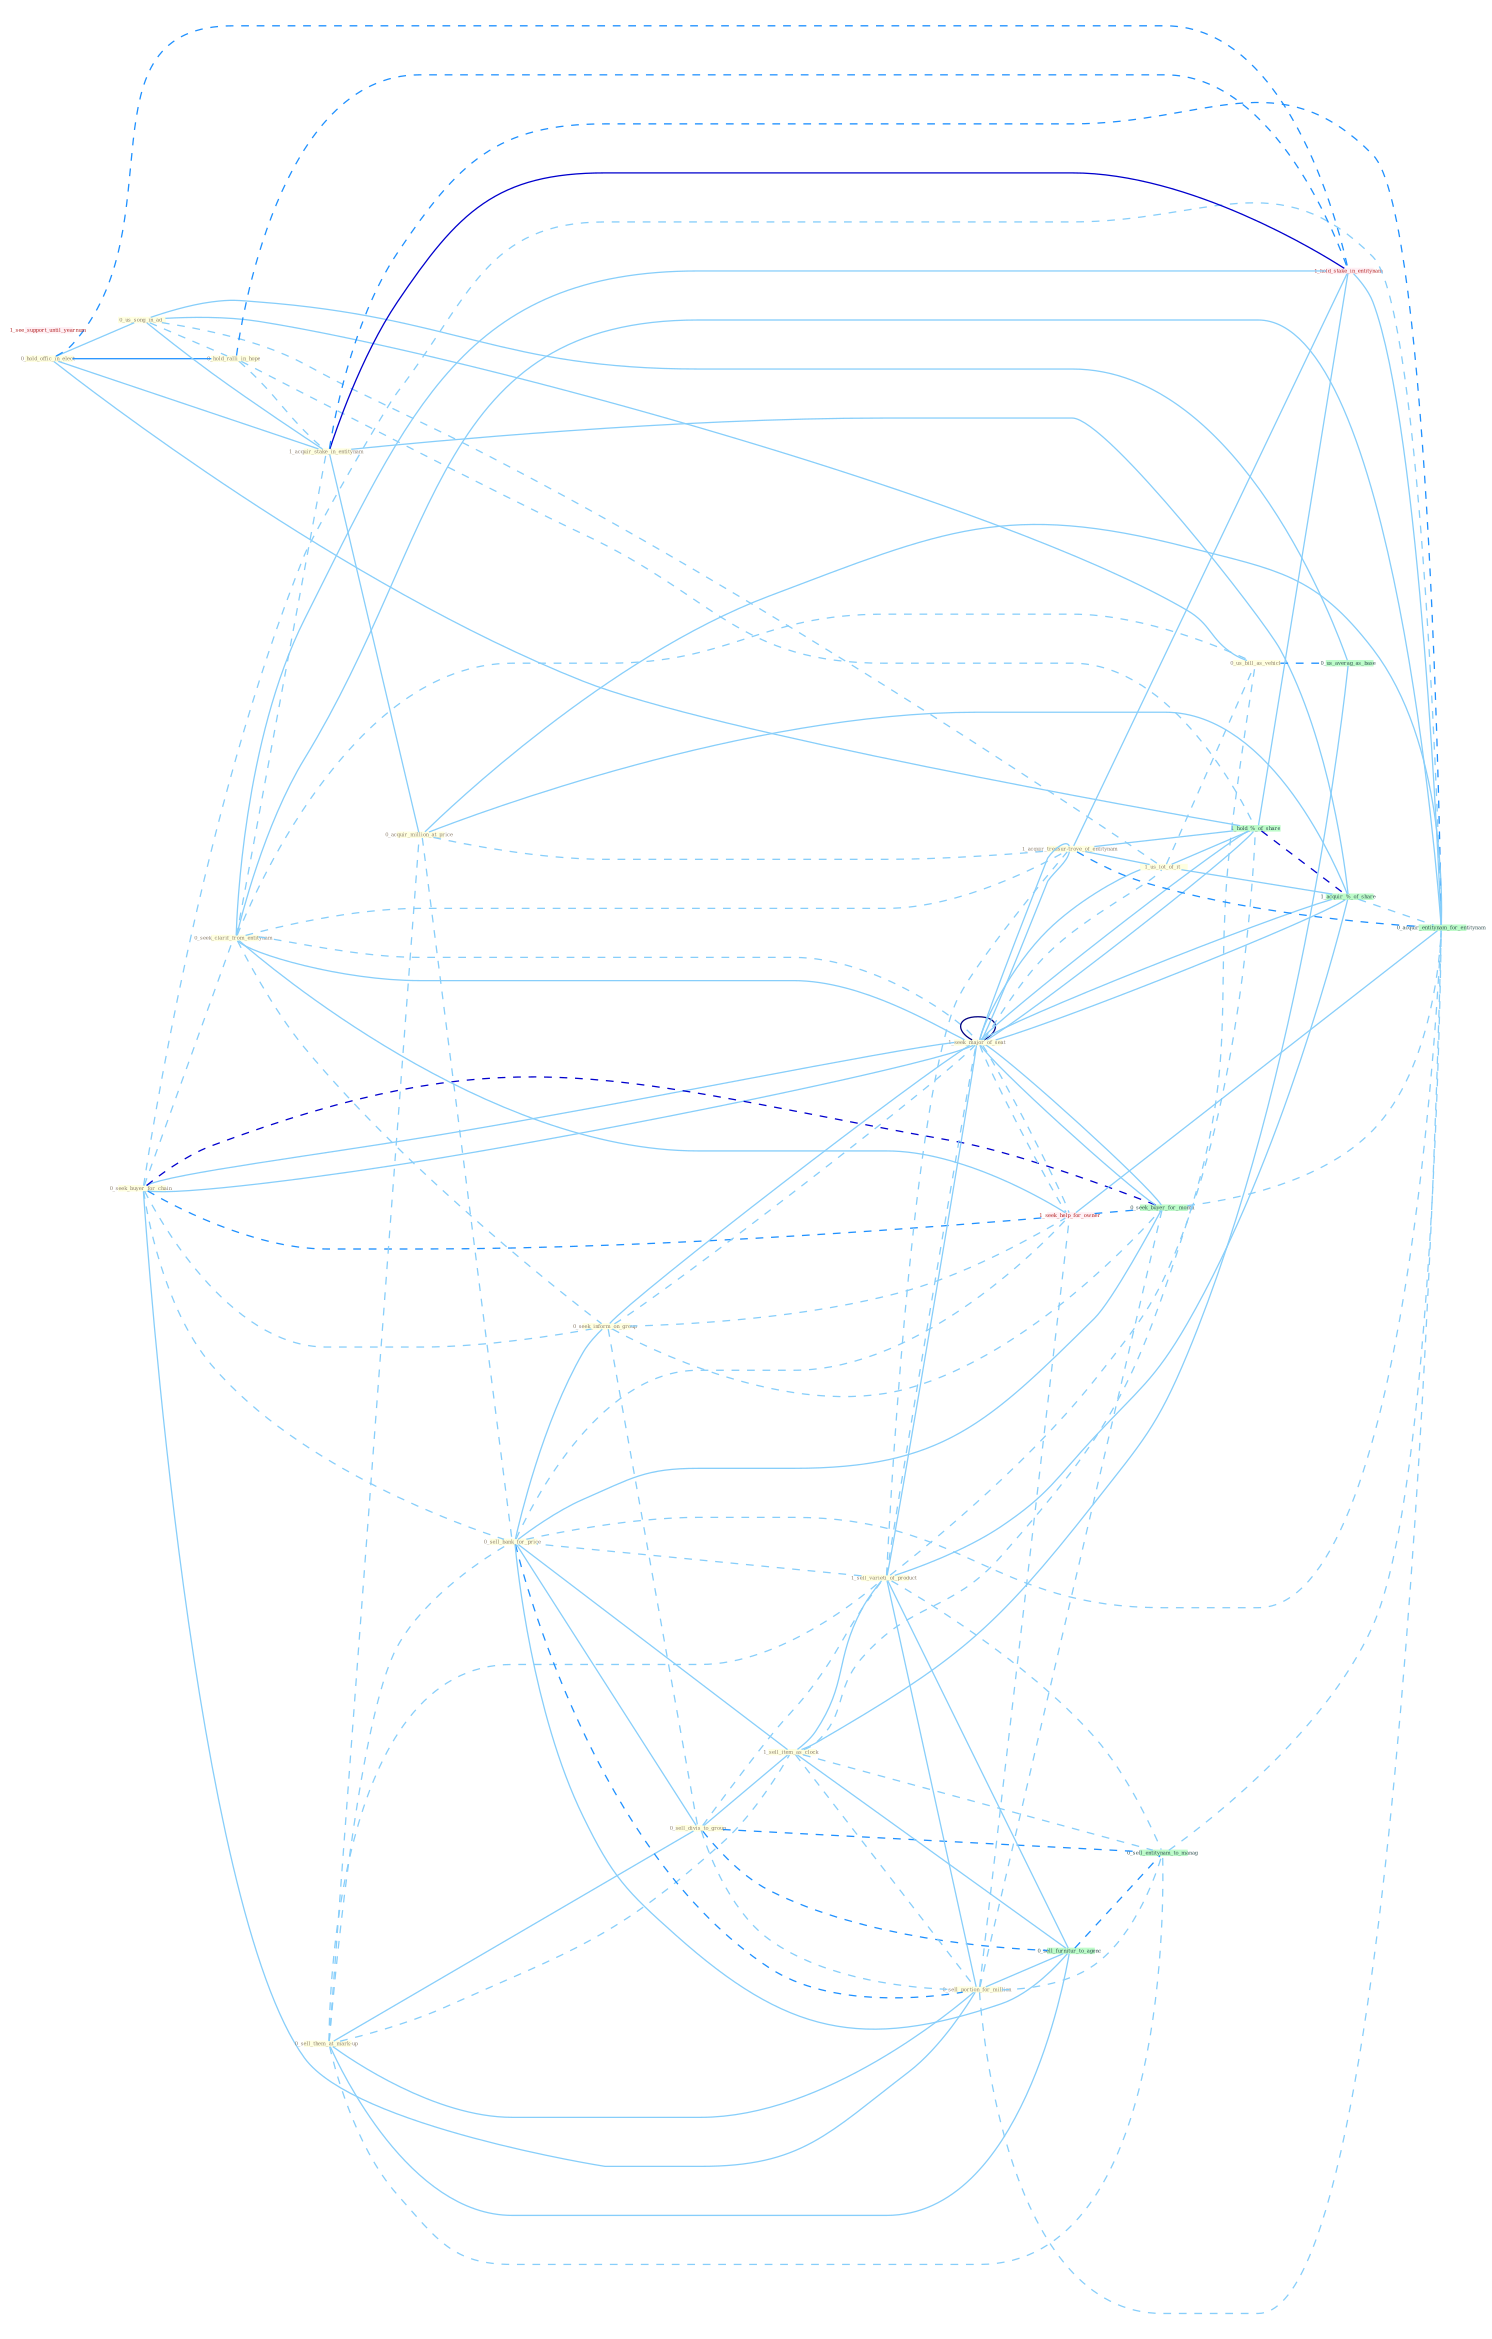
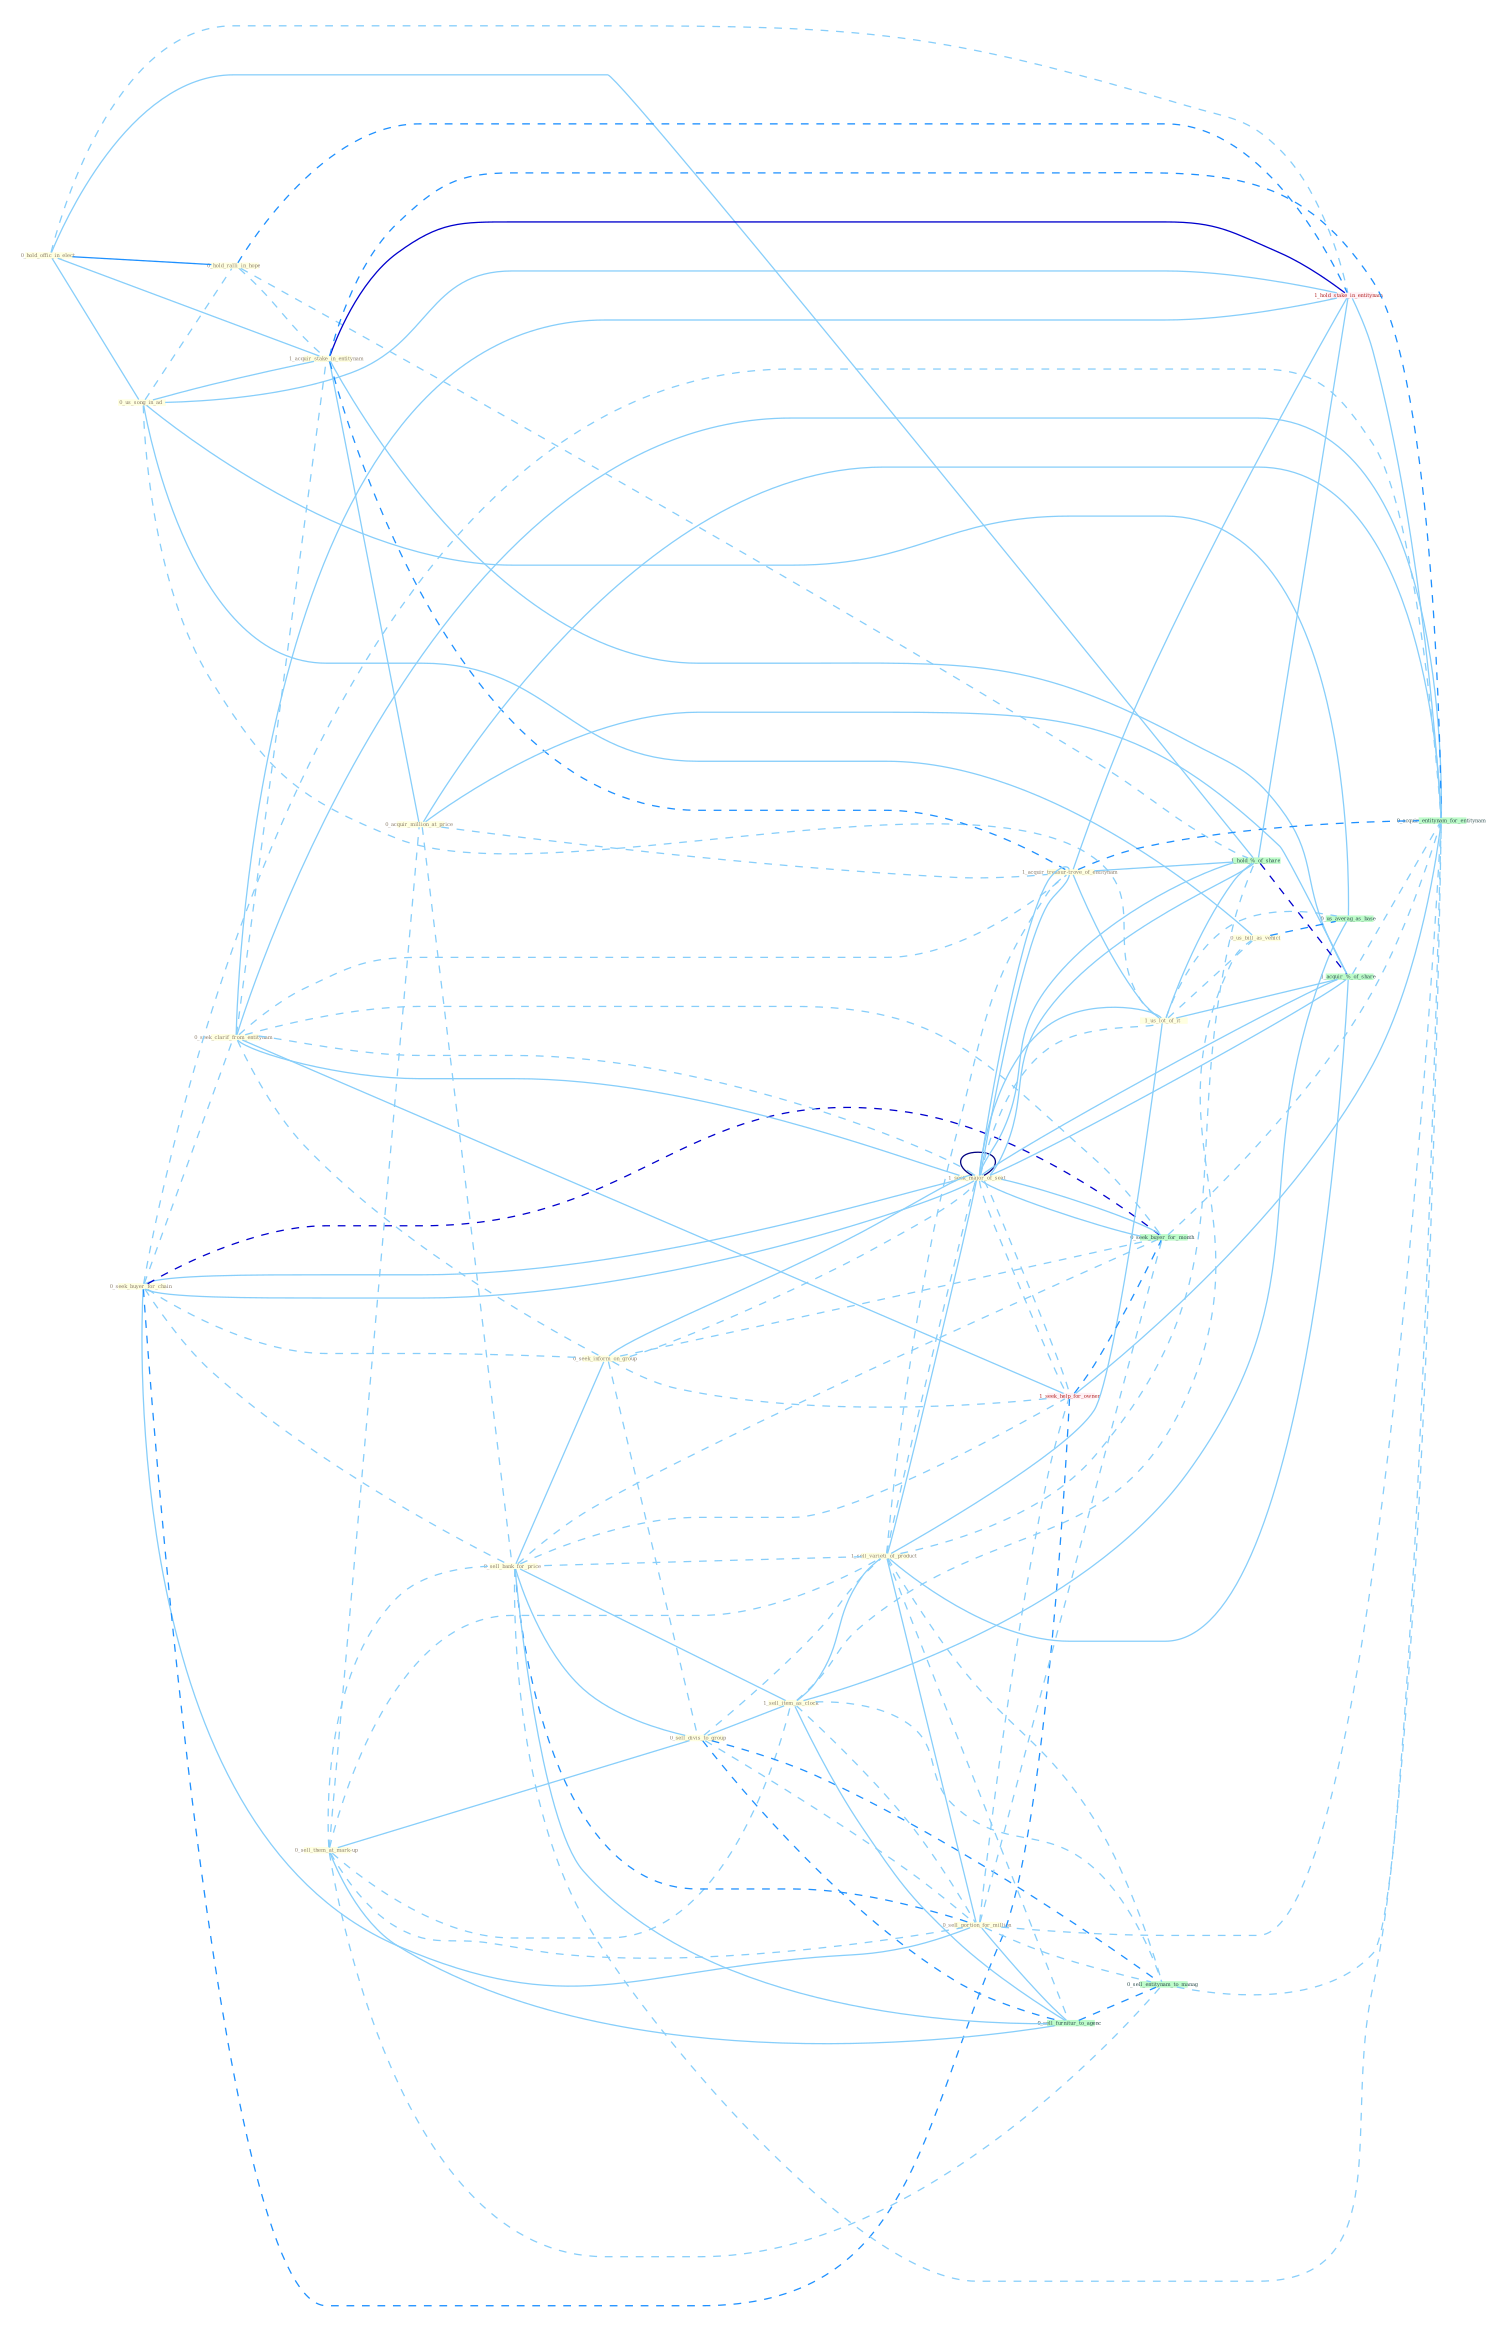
edge "1_hold_stake_in_entitynam" -- "0_hold_offic_in_elect": color #1e90ff -> #87cefa
edge "1_hold_stake_in_entitynam" -- "0_us_song_in_ad": added
node "1_see_support_until_yearnum": removed
edge "0_us_bill_as_vehicl" -- "0_seek_clarif_from_entitynam": now "0_seek_buyer_for_month" -- "0_seek_clarif_from_entitynam"
edge "1_acquir_stake_in_entitynam" -- "1_acquir_treasur-trove_of_entitynam": added
edge "0_us_averag_as_base" -- "1_us_lot_of_it": added
edge "1_us_lot_of_it" -- "1_sell_varieti_of_product": added
edge "0_seek_buyer_for_month" -- "0_sell_bank_for_price": style solid -> dashed
edge "1_sell_varieti_of_product" -- "0_sell_furnitur_to_agenc": style solid -> dashed
edge "0_sell_portion_for_million" -- "0_sell_them_at_mark-up": style solid -> dashed
